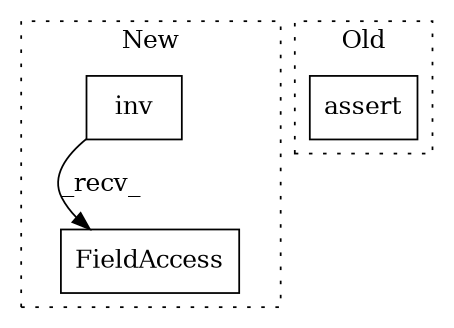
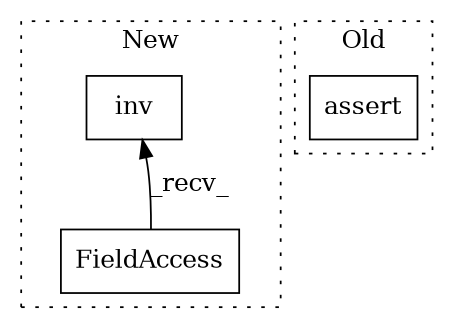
edge "inv" -> "FieldAccess": reversed
